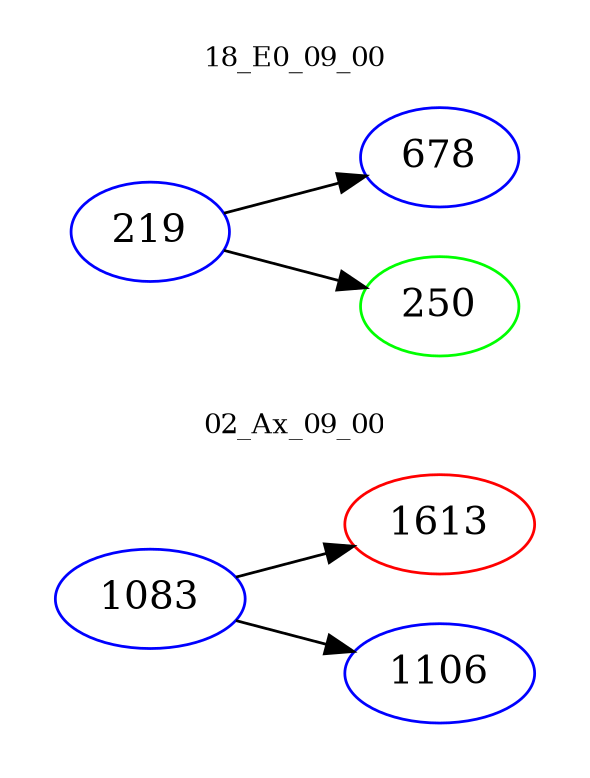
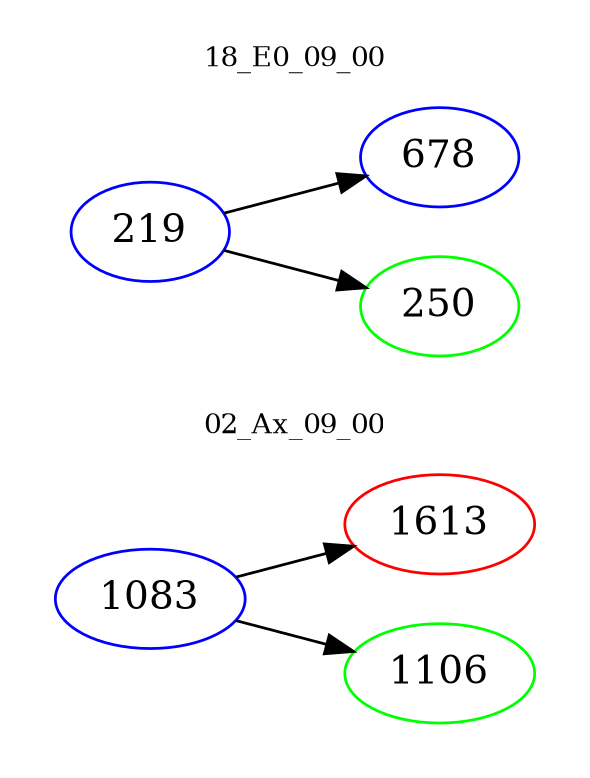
node "1106": color blue -> green
